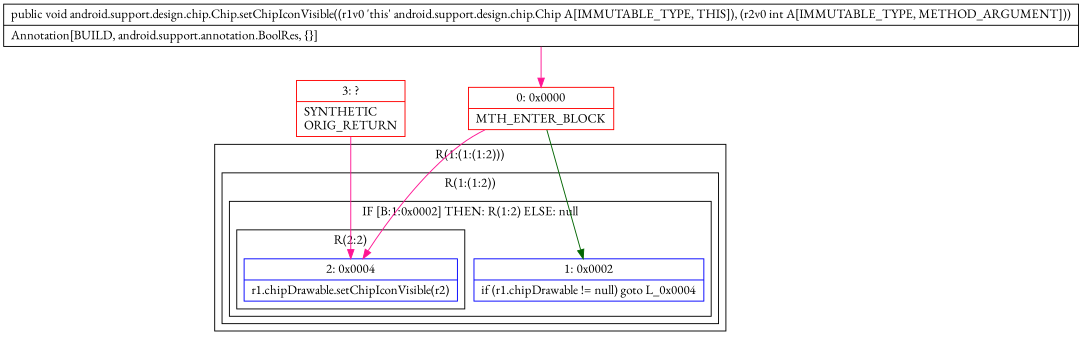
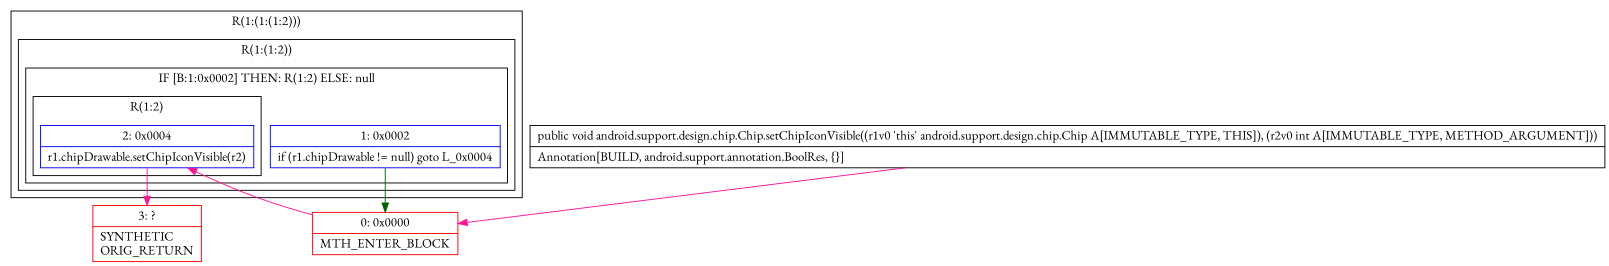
edge "0: 0x0000" -> "1: 0x0002": reversed
edge "3: ?" -> "2: 0x0004": reversed
cluster "R(2:2)": label "R(2:2)" -> "R(1:2)"
